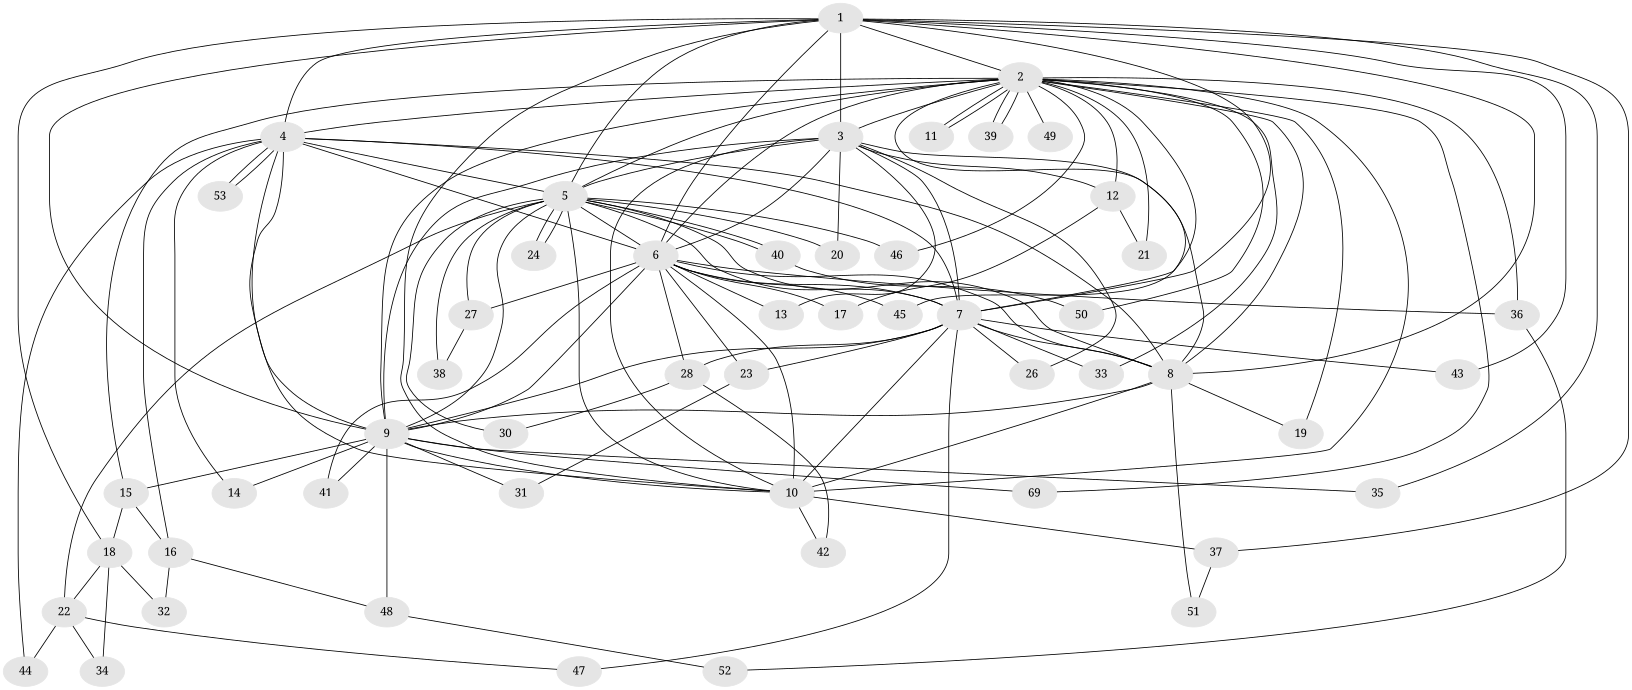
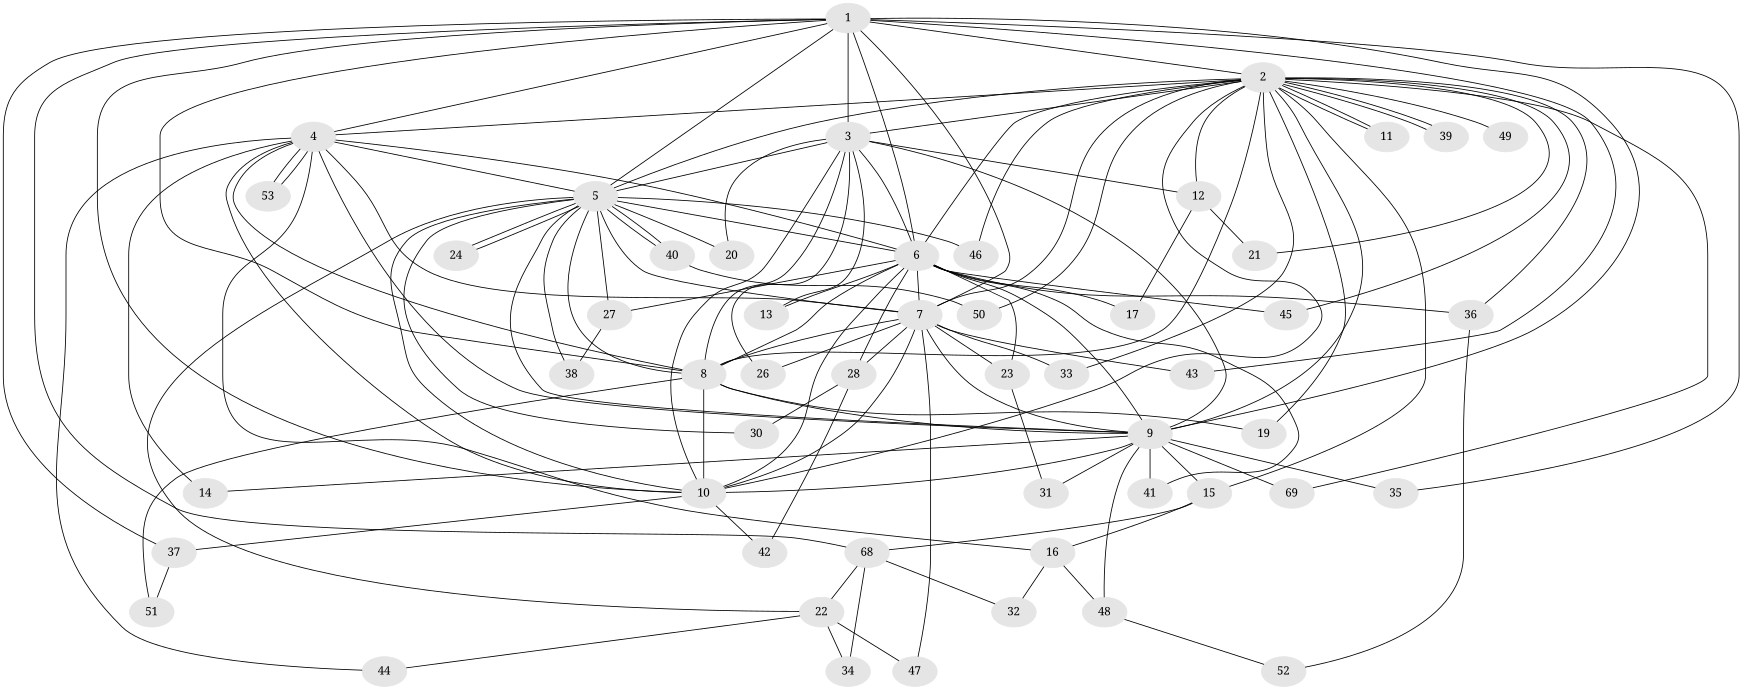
edge "3" -- "7": removed
node "18": label "18" -> "68"
